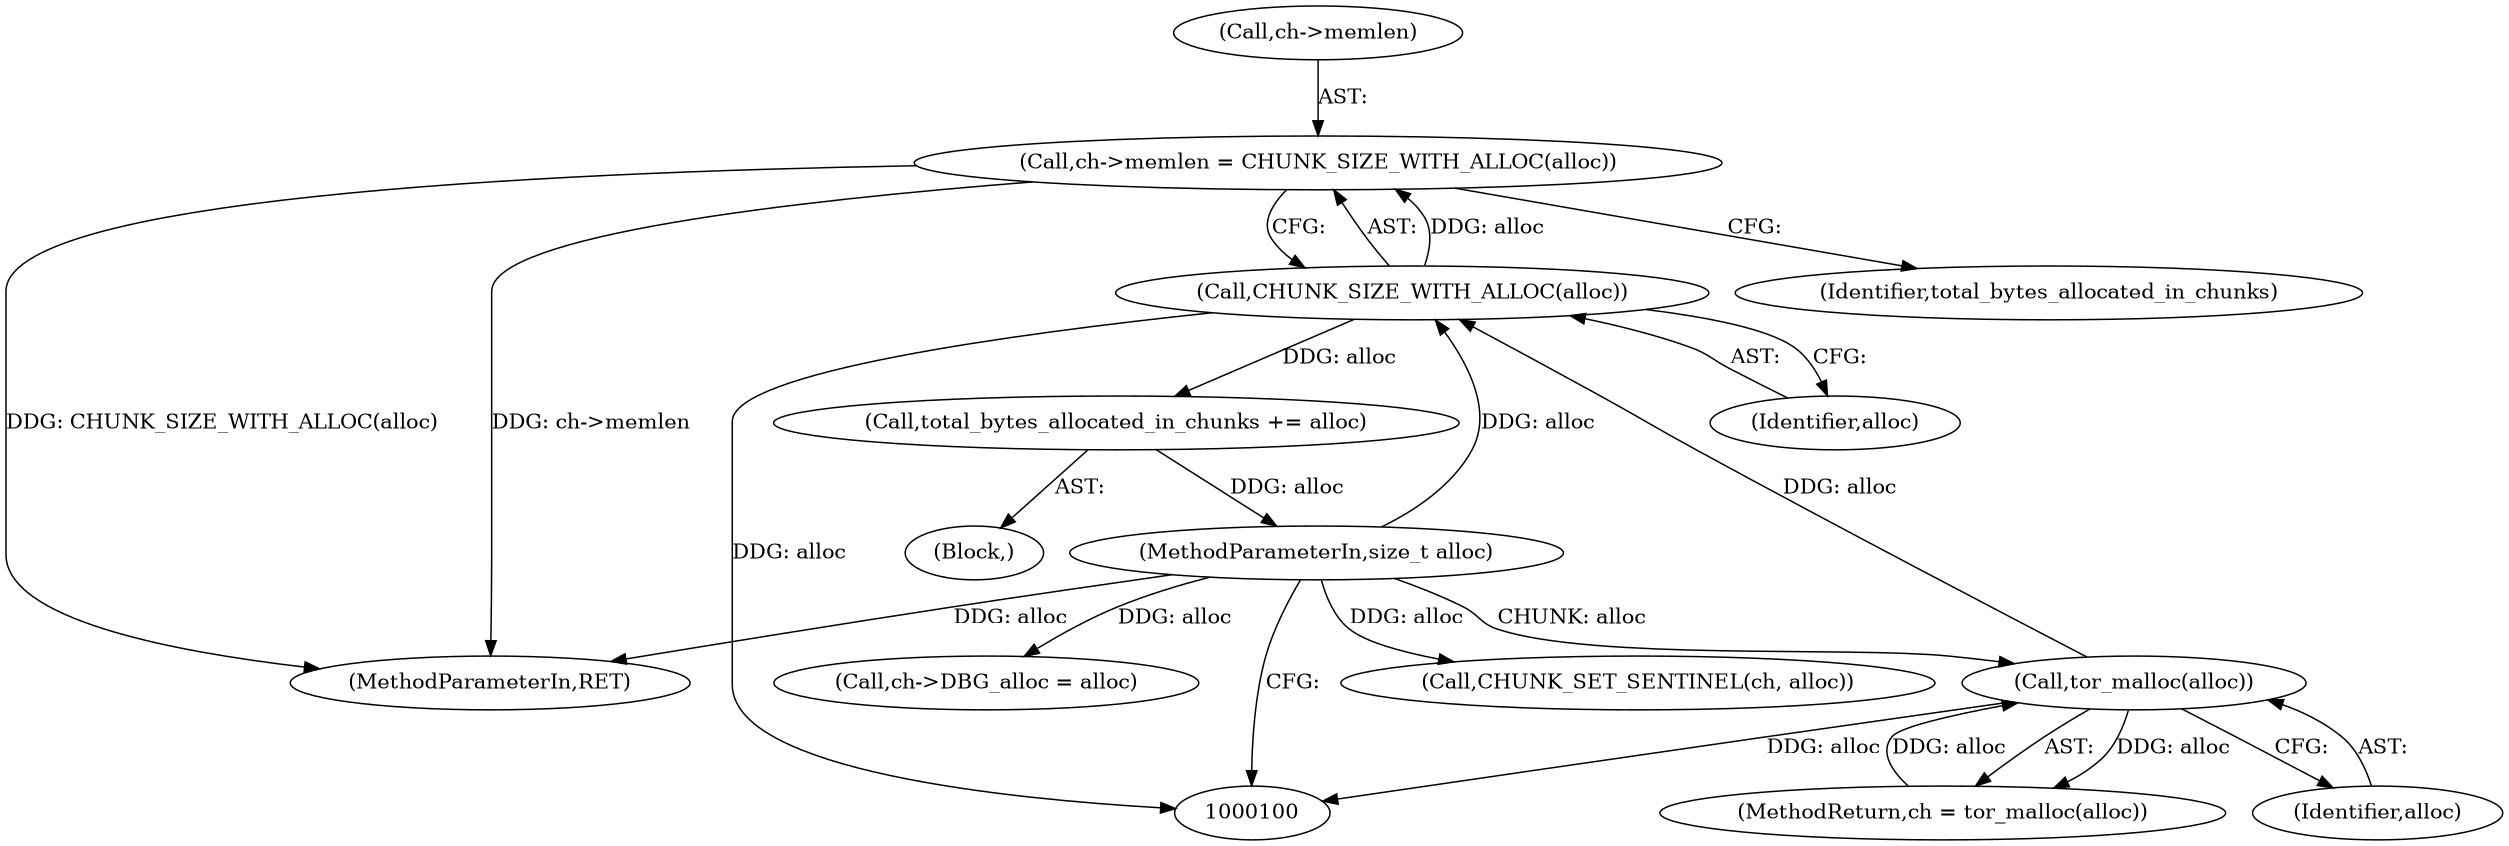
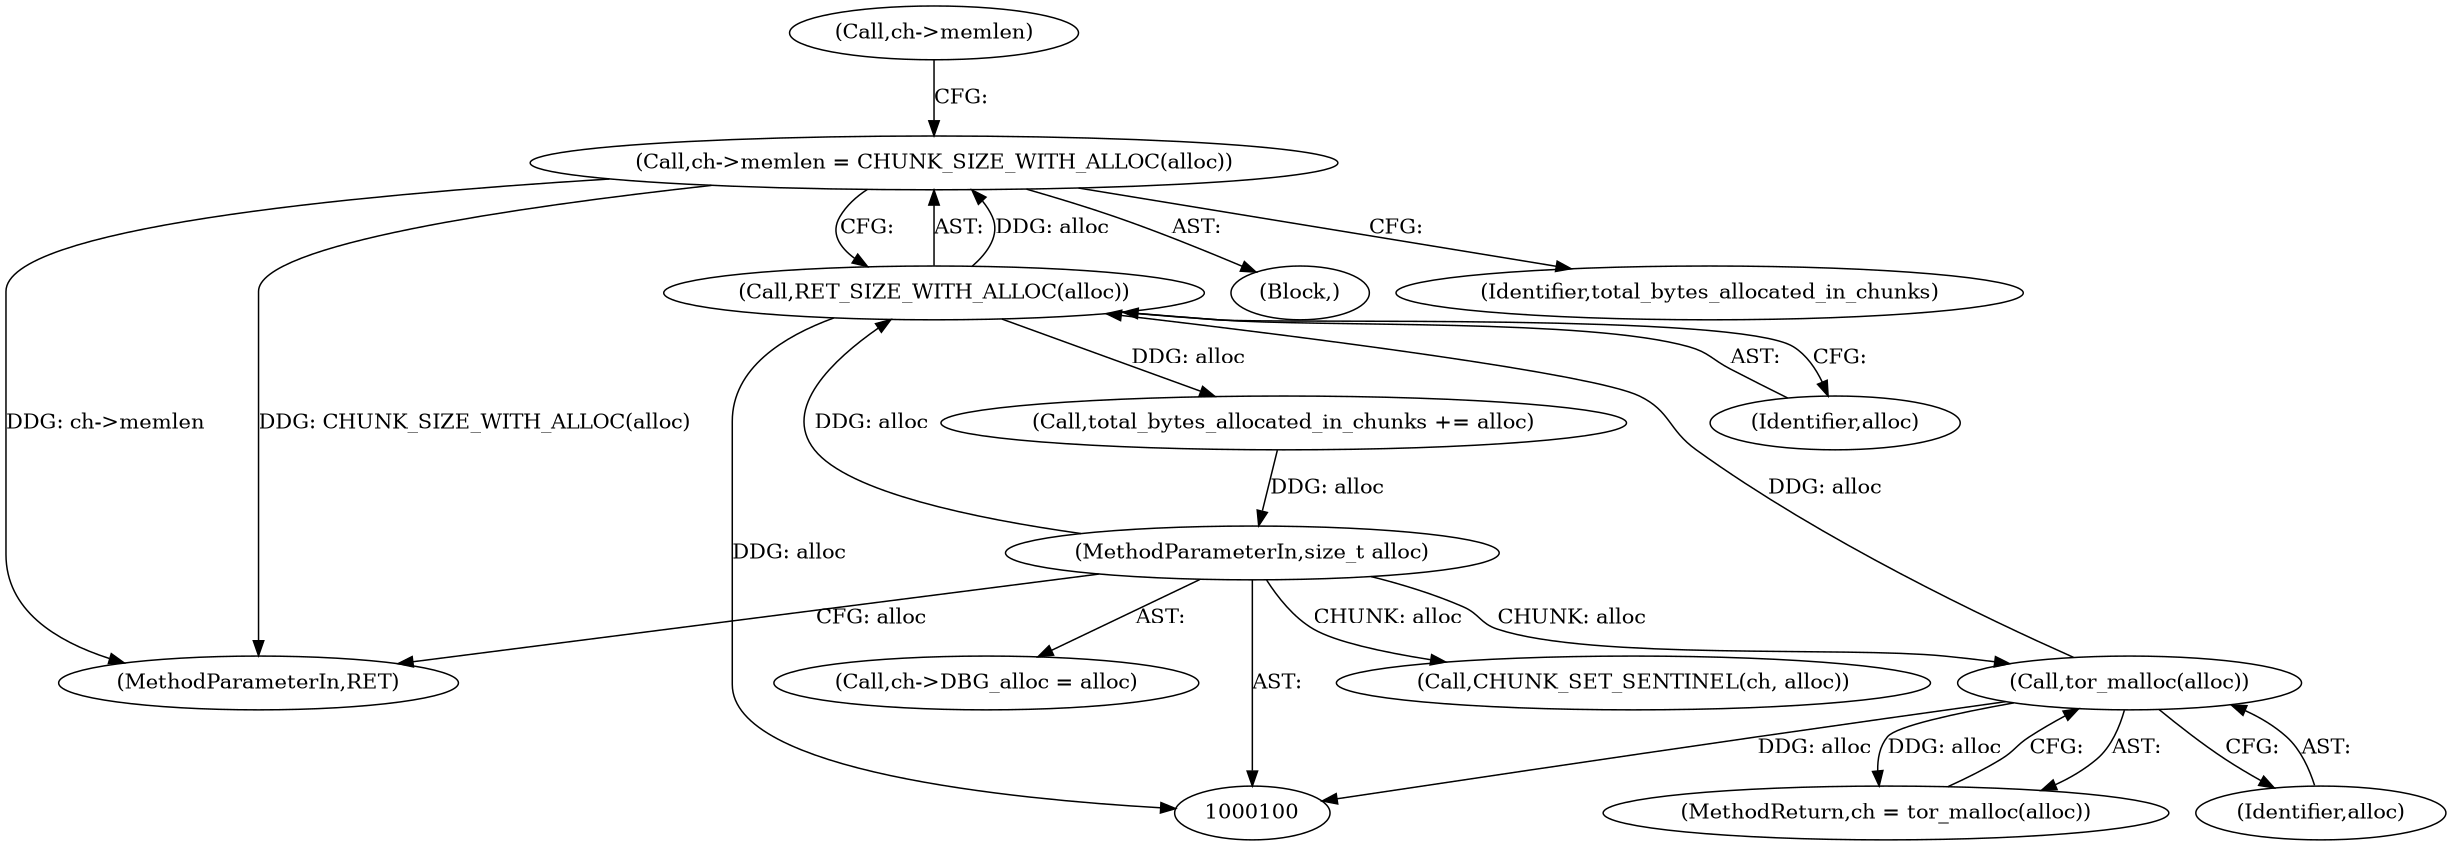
edge "(Call,ch->memlen)" -> "(Call,ch->memlen = CHUNK_SIZE_WITH_ALLOC(alloc))": label "AST: " -> "CFG: "
node "(Call,CHUNK_SIZE_WITH_ALLOC(alloc))": label "(Call,CHUNK_SIZE_WITH_ALLOC(alloc))" -> "(Call,RET_SIZE_WITH_ALLOC(alloc))"
edge "(Call,total_bytes_allocated_in_chunks += alloc)" -> "(Block,)": now "(Call,ch->memlen = CHUNK_SIZE_WITH_ALLOC(alloc))" -> "(Block,)"
edge "(MethodParameterIn,size_t alloc)" -> "(MethodParameterIn,RET)": label "DDG: alloc" -> "CFG: alloc"
edge "(MethodParameterIn,size_t alloc)" -> "(Call,ch->DBG_alloc = alloc)": label "DDG: alloc" -> "AST: "
edge "(MethodParameterIn,size_t alloc)" -> "(Call,CHUNK_SET_SENTINEL(ch, alloc))": label "DDG: alloc" -> "CHUNK: alloc"
edge "(MethodParameterIn,size_t alloc)" -> "1000100": label "CFG: " -> "AST: "
edge "(MethodReturn,ch = tor_malloc(alloc))" -> "(Call,tor_malloc(alloc))": label "DDG: alloc" -> "CFG: "
